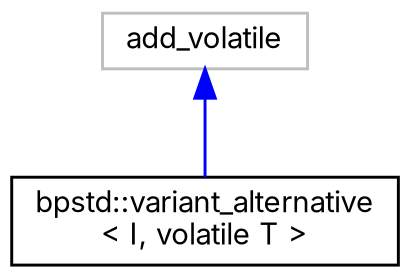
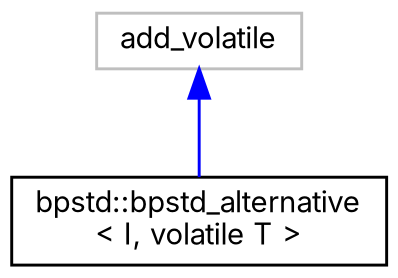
node "bpstd::variant_alternative < I, volatile T >": label "bpstd::variant_alternative < I, volatile T >" -> "bpstd::bpstd_alternative < I, volatile T >"
